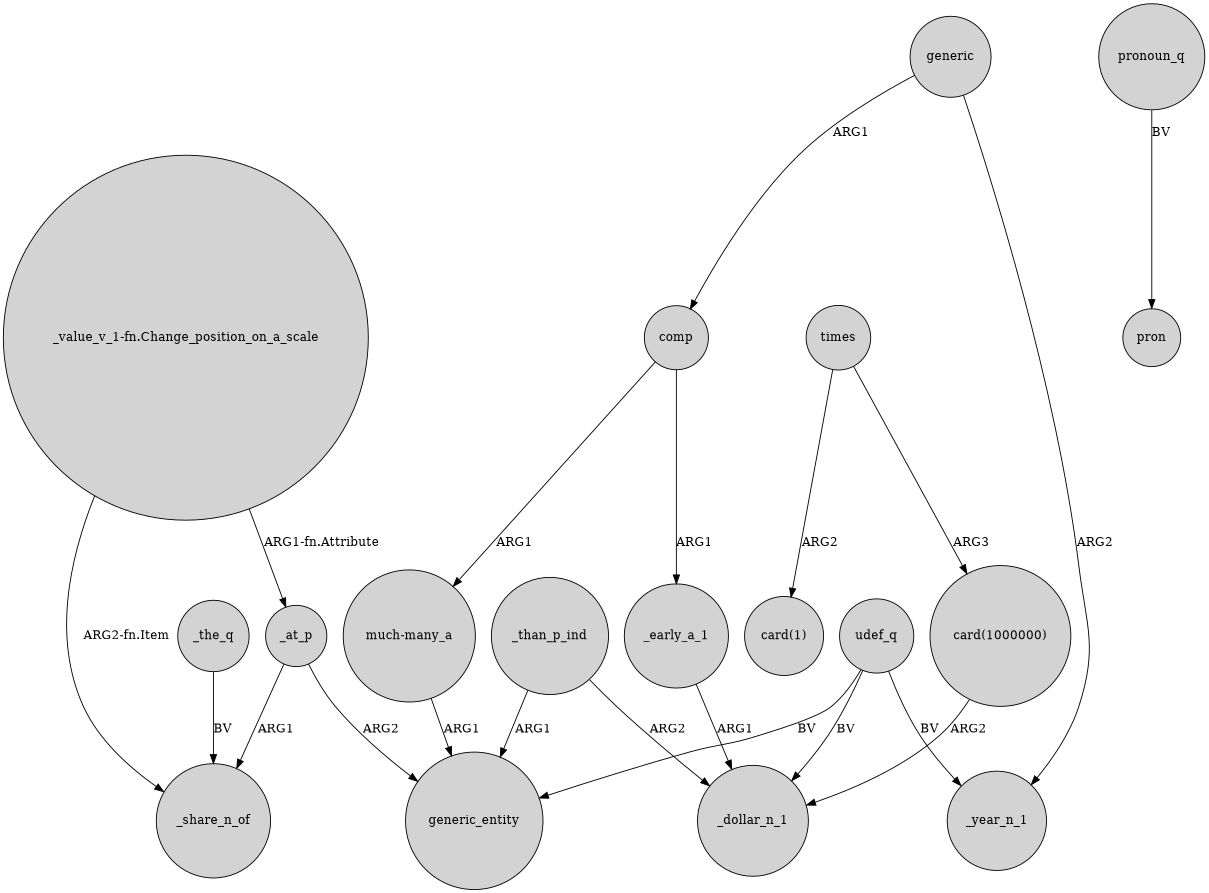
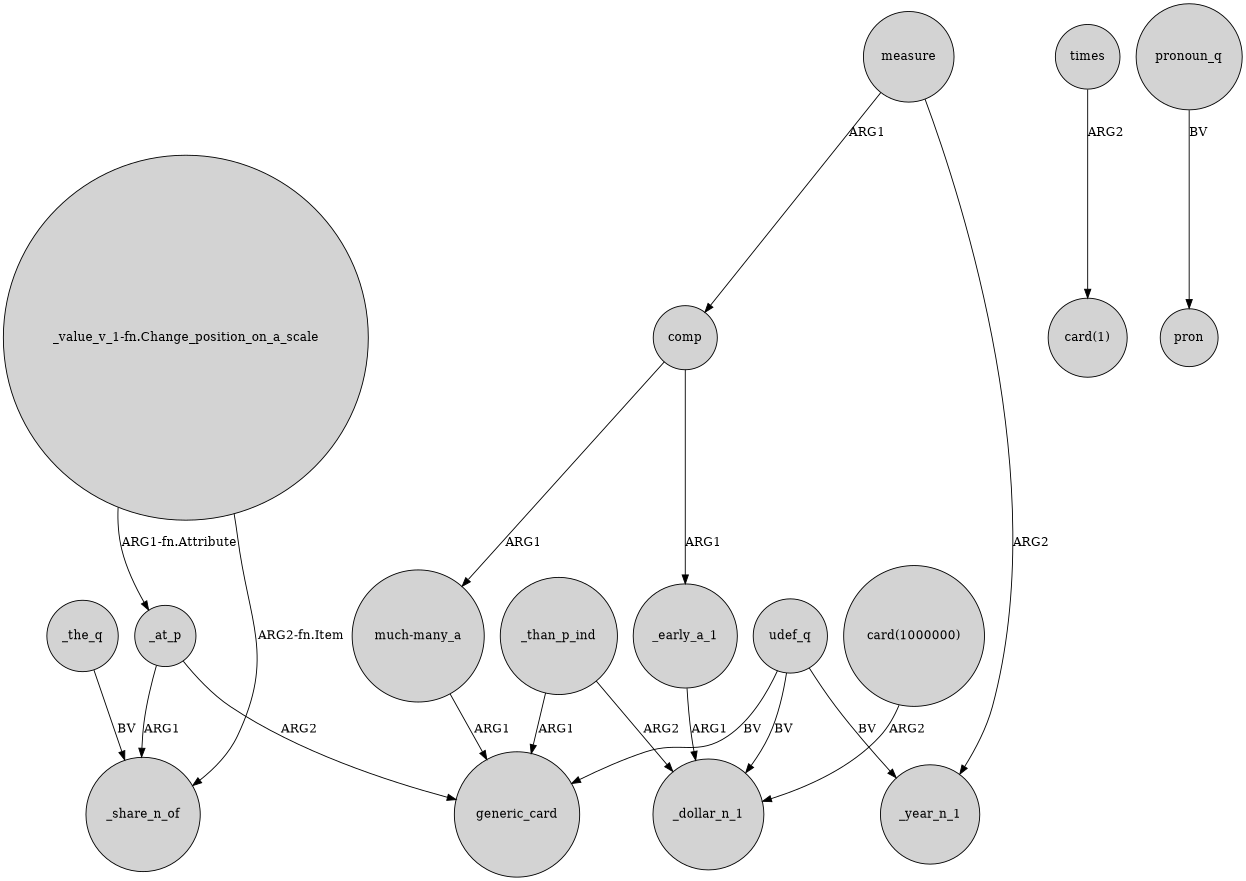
node "generic": label "generic" -> "measure"
edge "times" -> "card(1000000)": removed, label "ARG3"
node "generic_entity": label "generic_entity" -> "generic_card"
